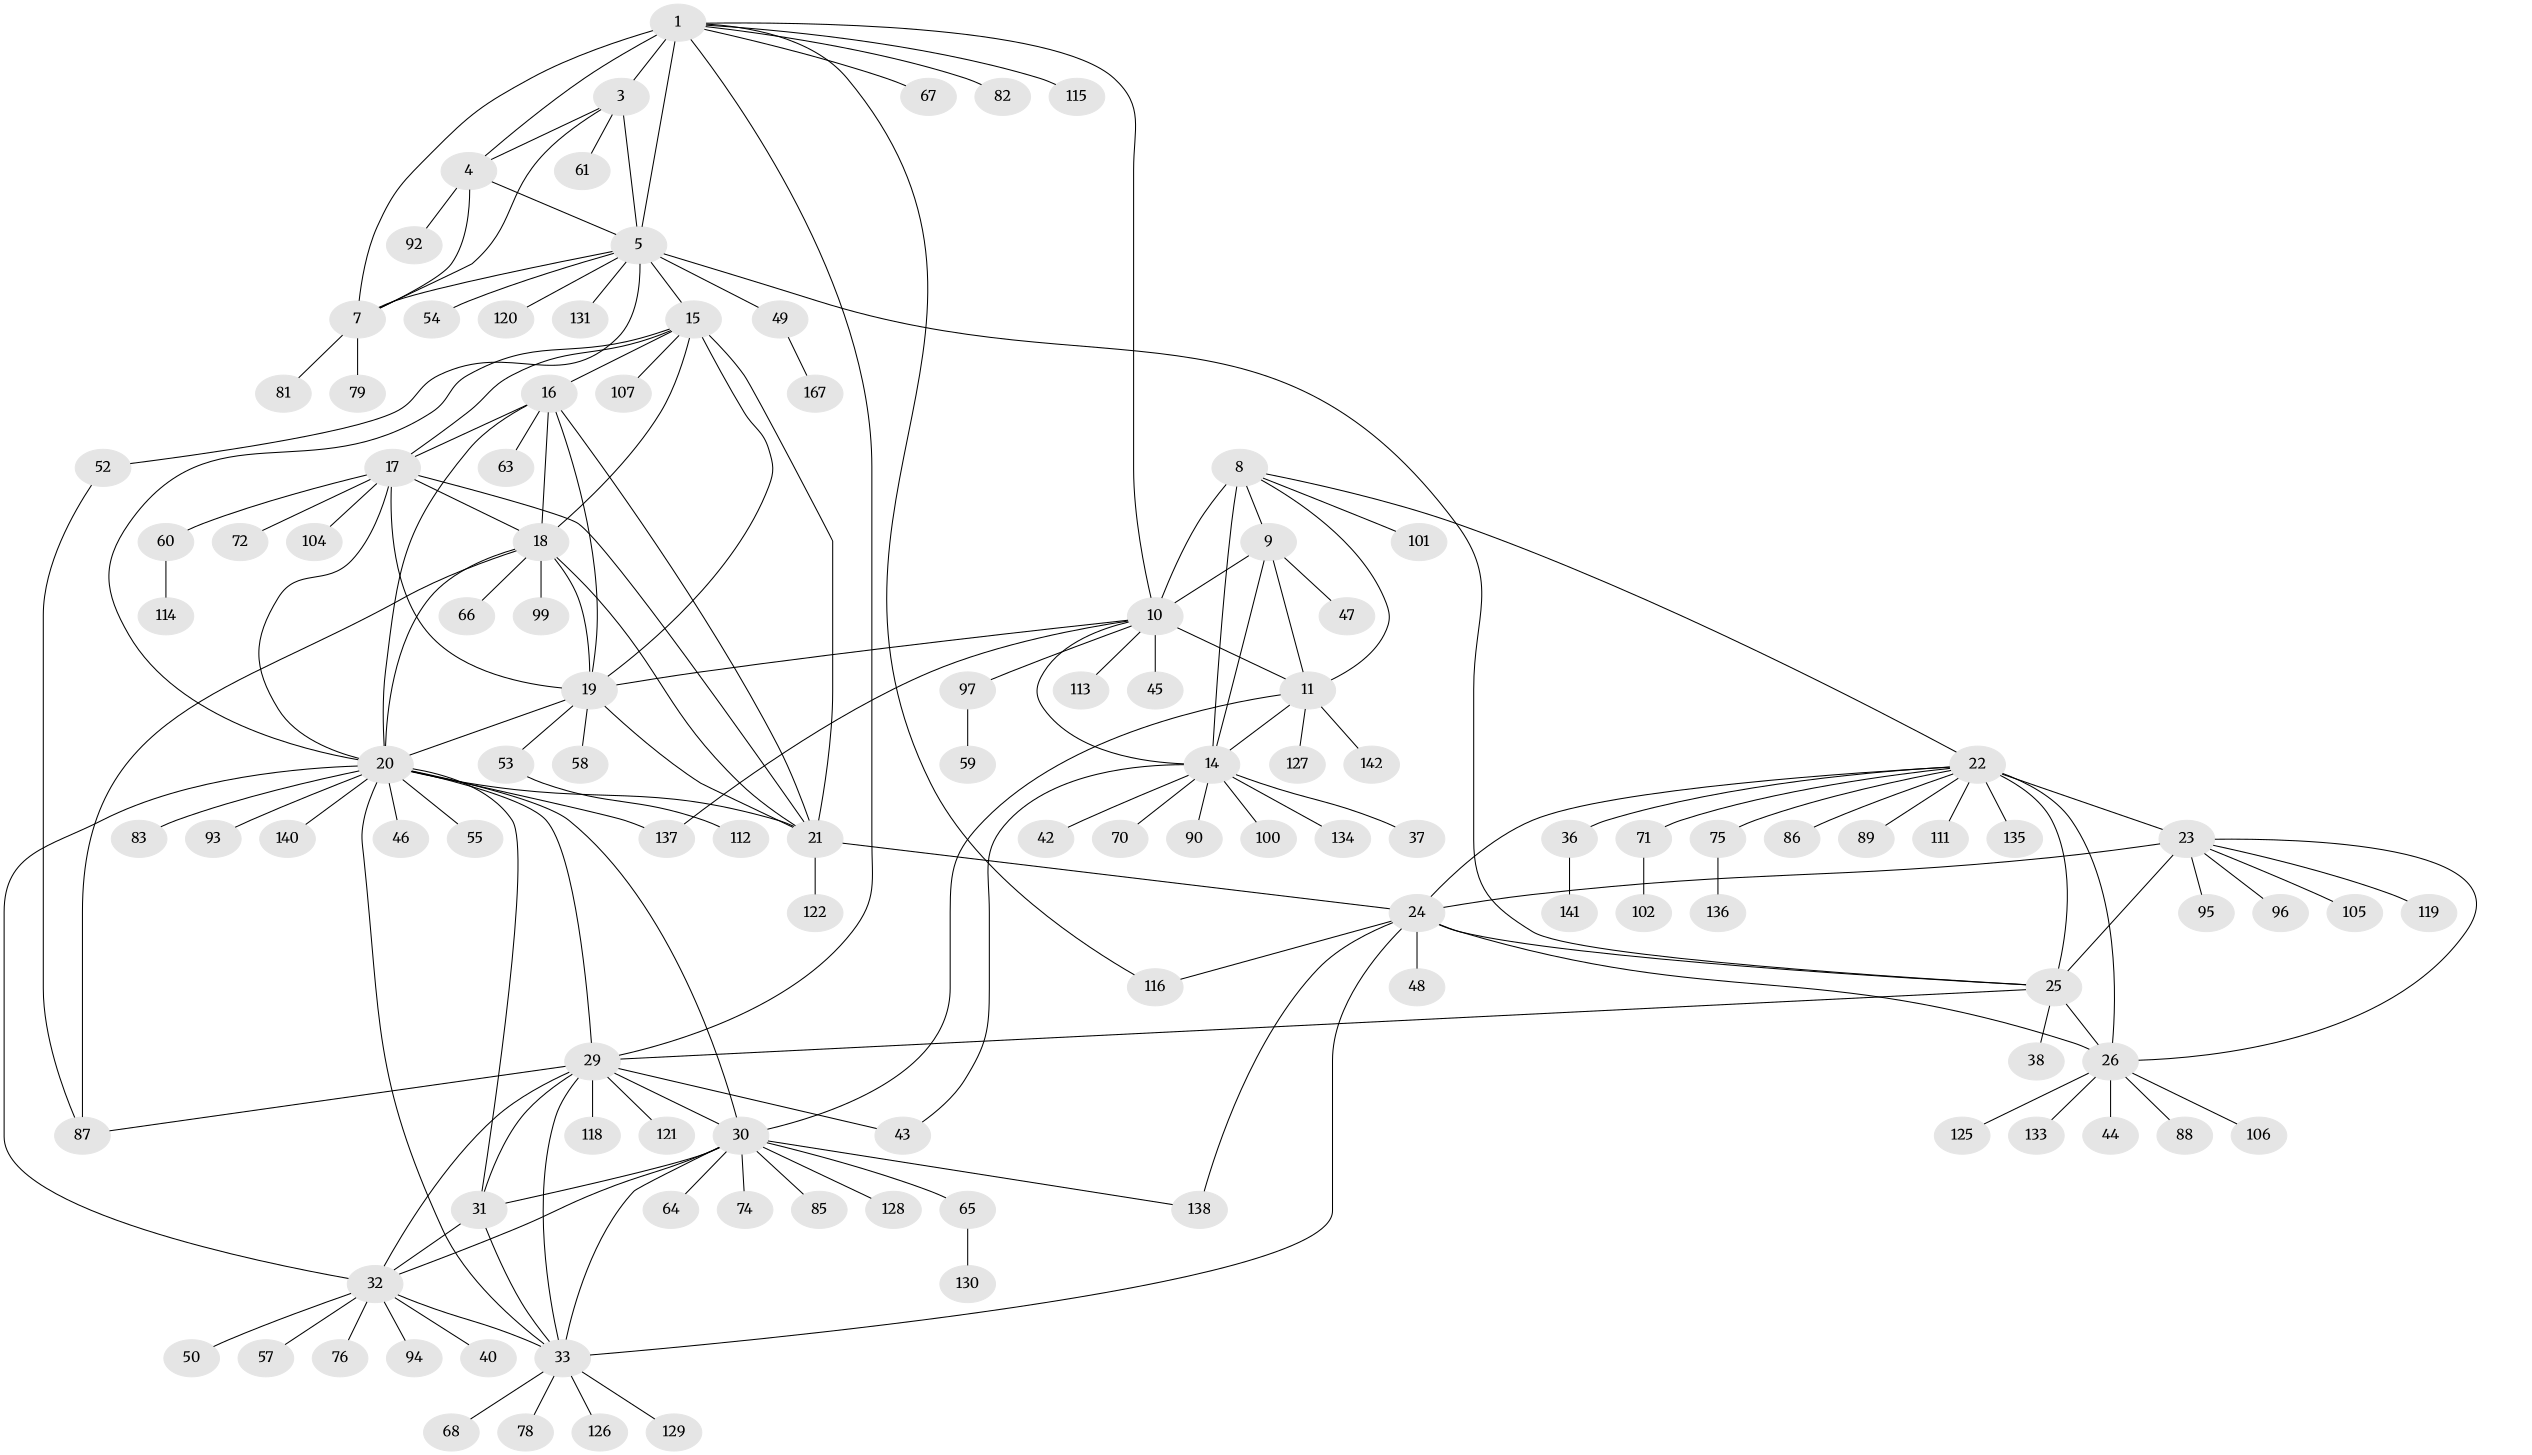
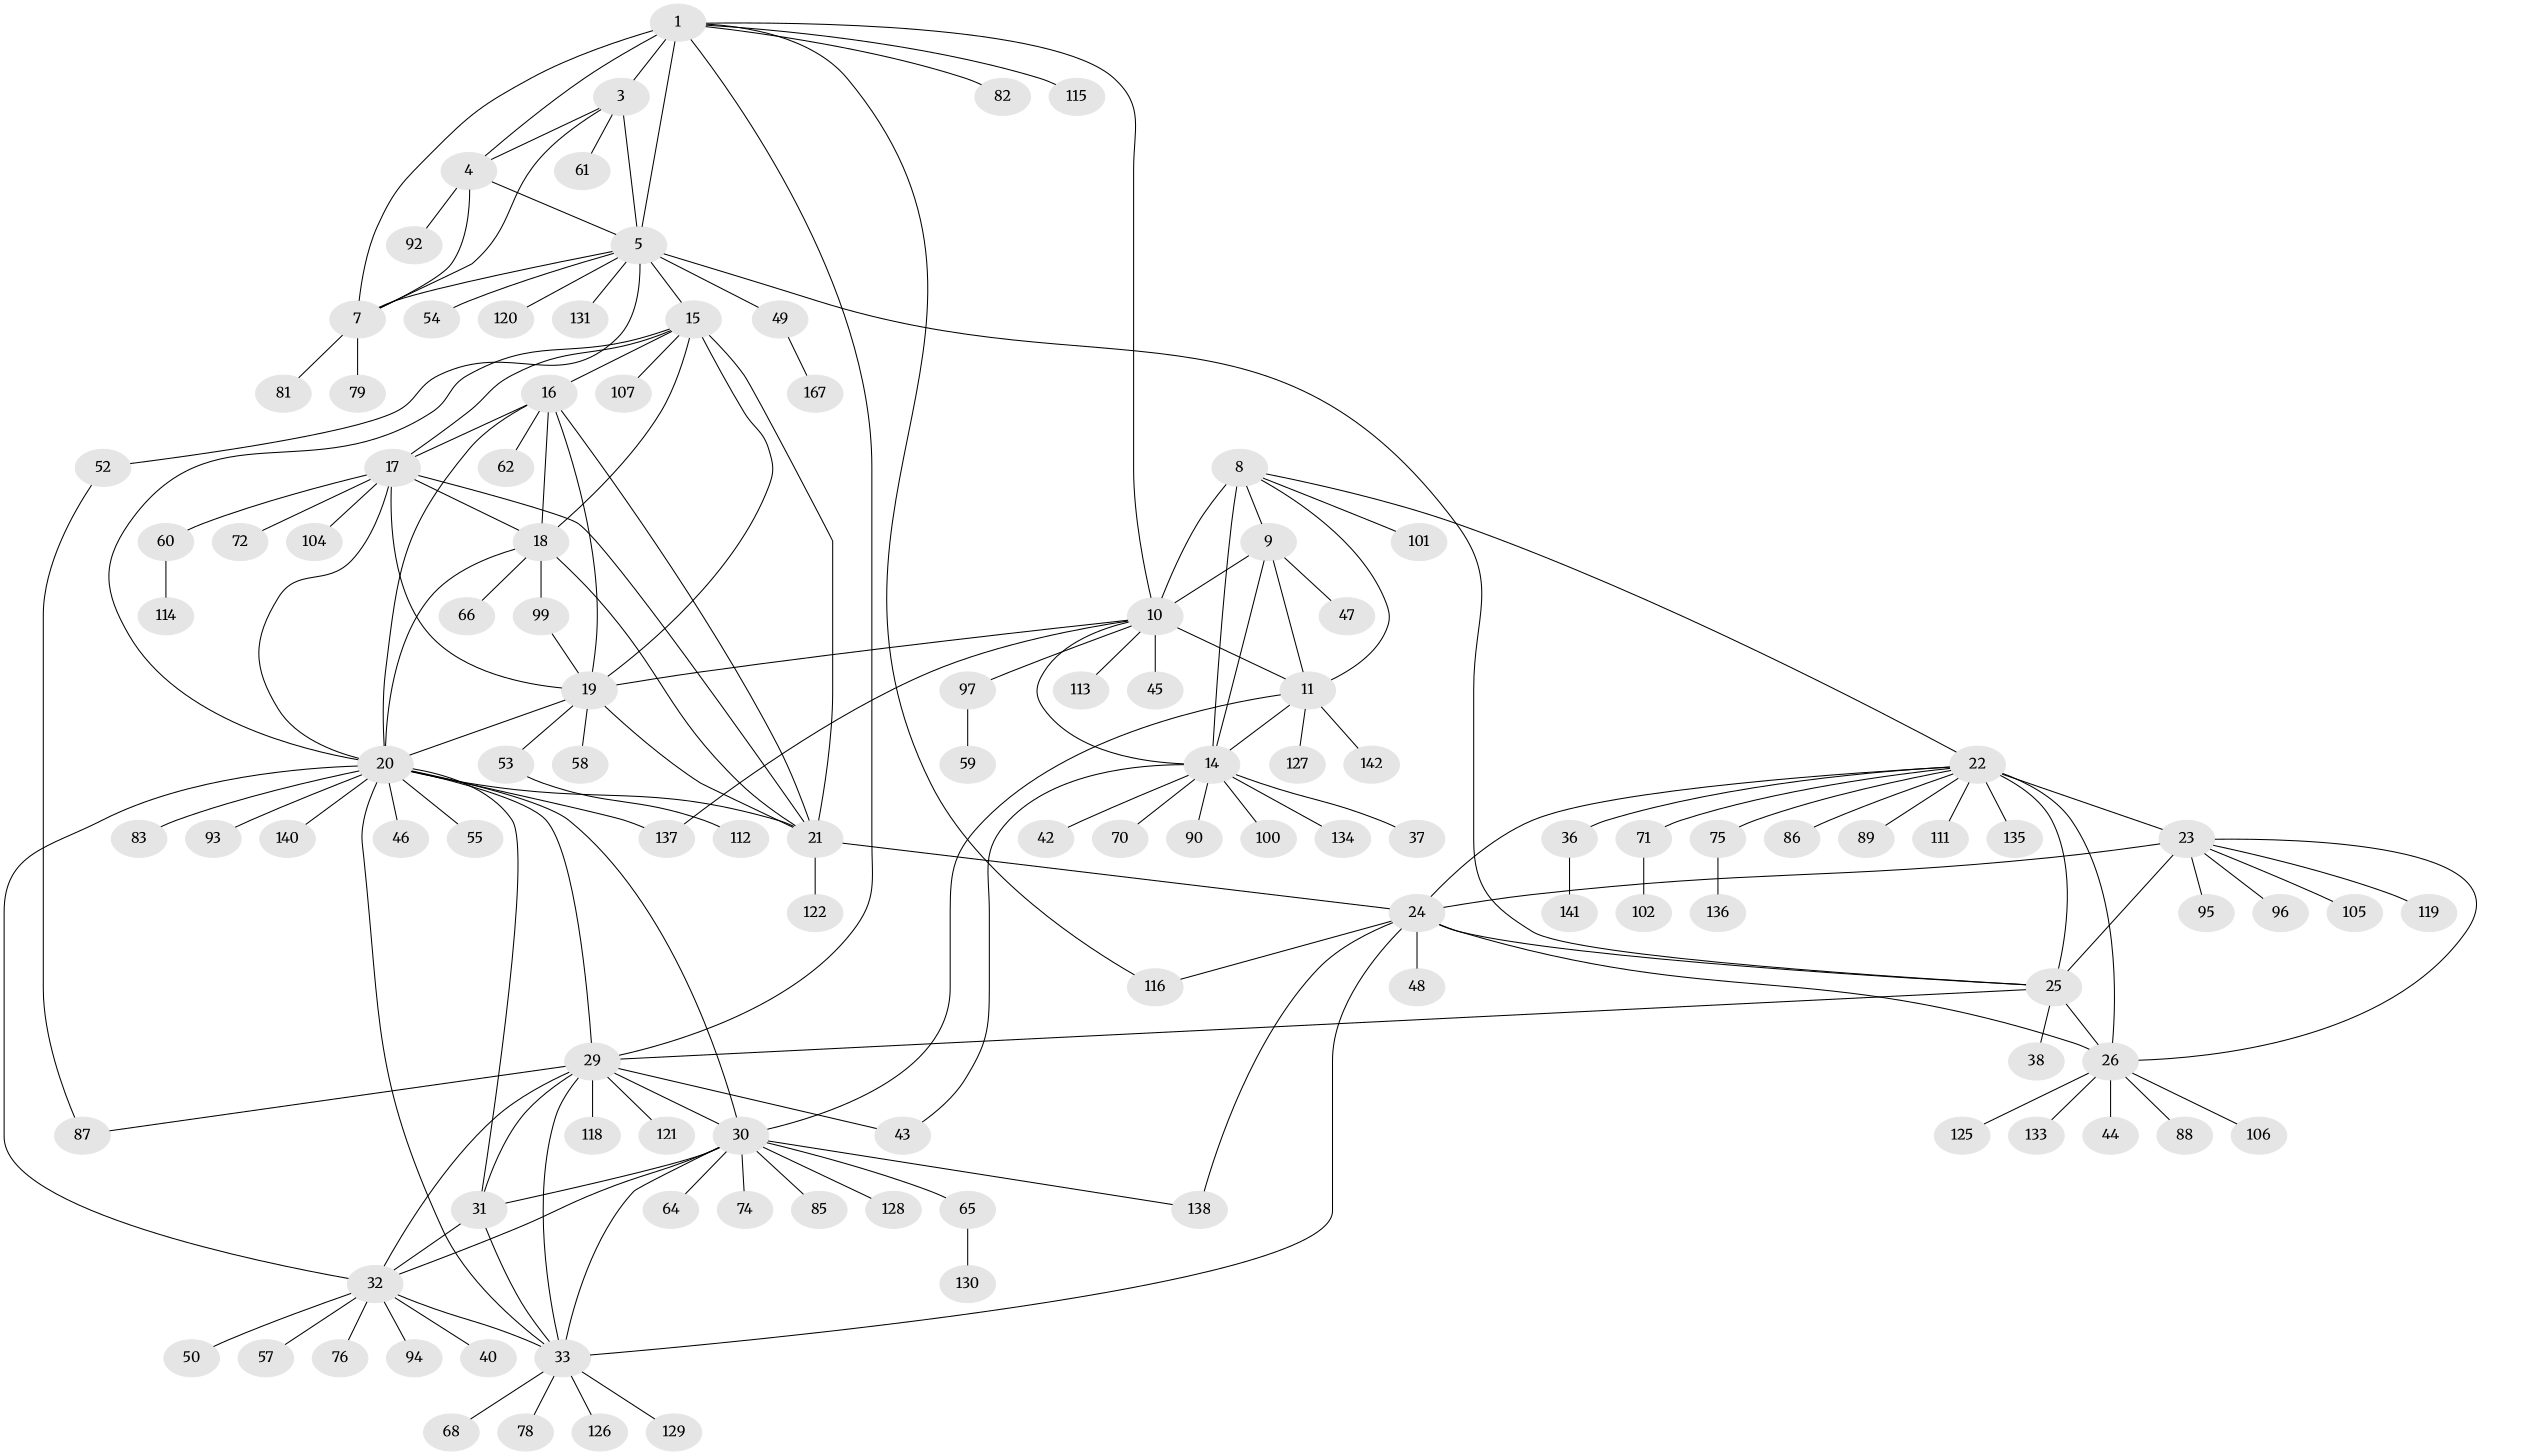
node "67": removed
node "63": label "63" -> "62"
edge "18" -- "19": now "99" -- "19"
edge "18" -- "87": removed
